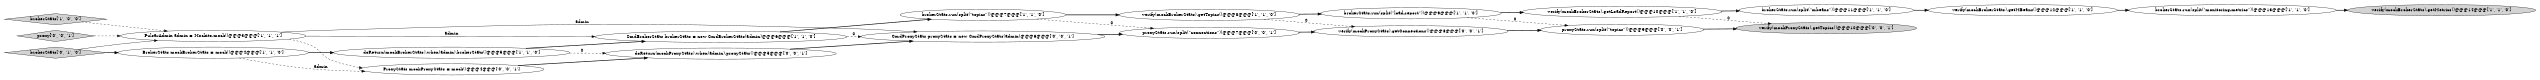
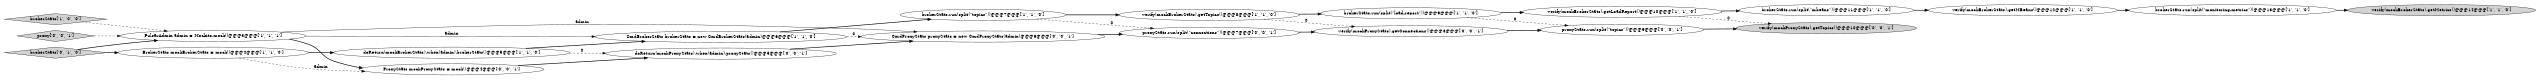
edge "brokerStats['0', '1', '0']" -> "PulsarAdmin admin = Mockito.mock()@@@3@@@['1', '1', '1']": style solid -> bold
edge "PulsarAdmin admin = Mockito.mock()@@@3@@@['1', '1', '1']" -> "ProxyStats mockProxyStats = mock()@@@4@@@['0', '0', '1']": style dashed -> bold
